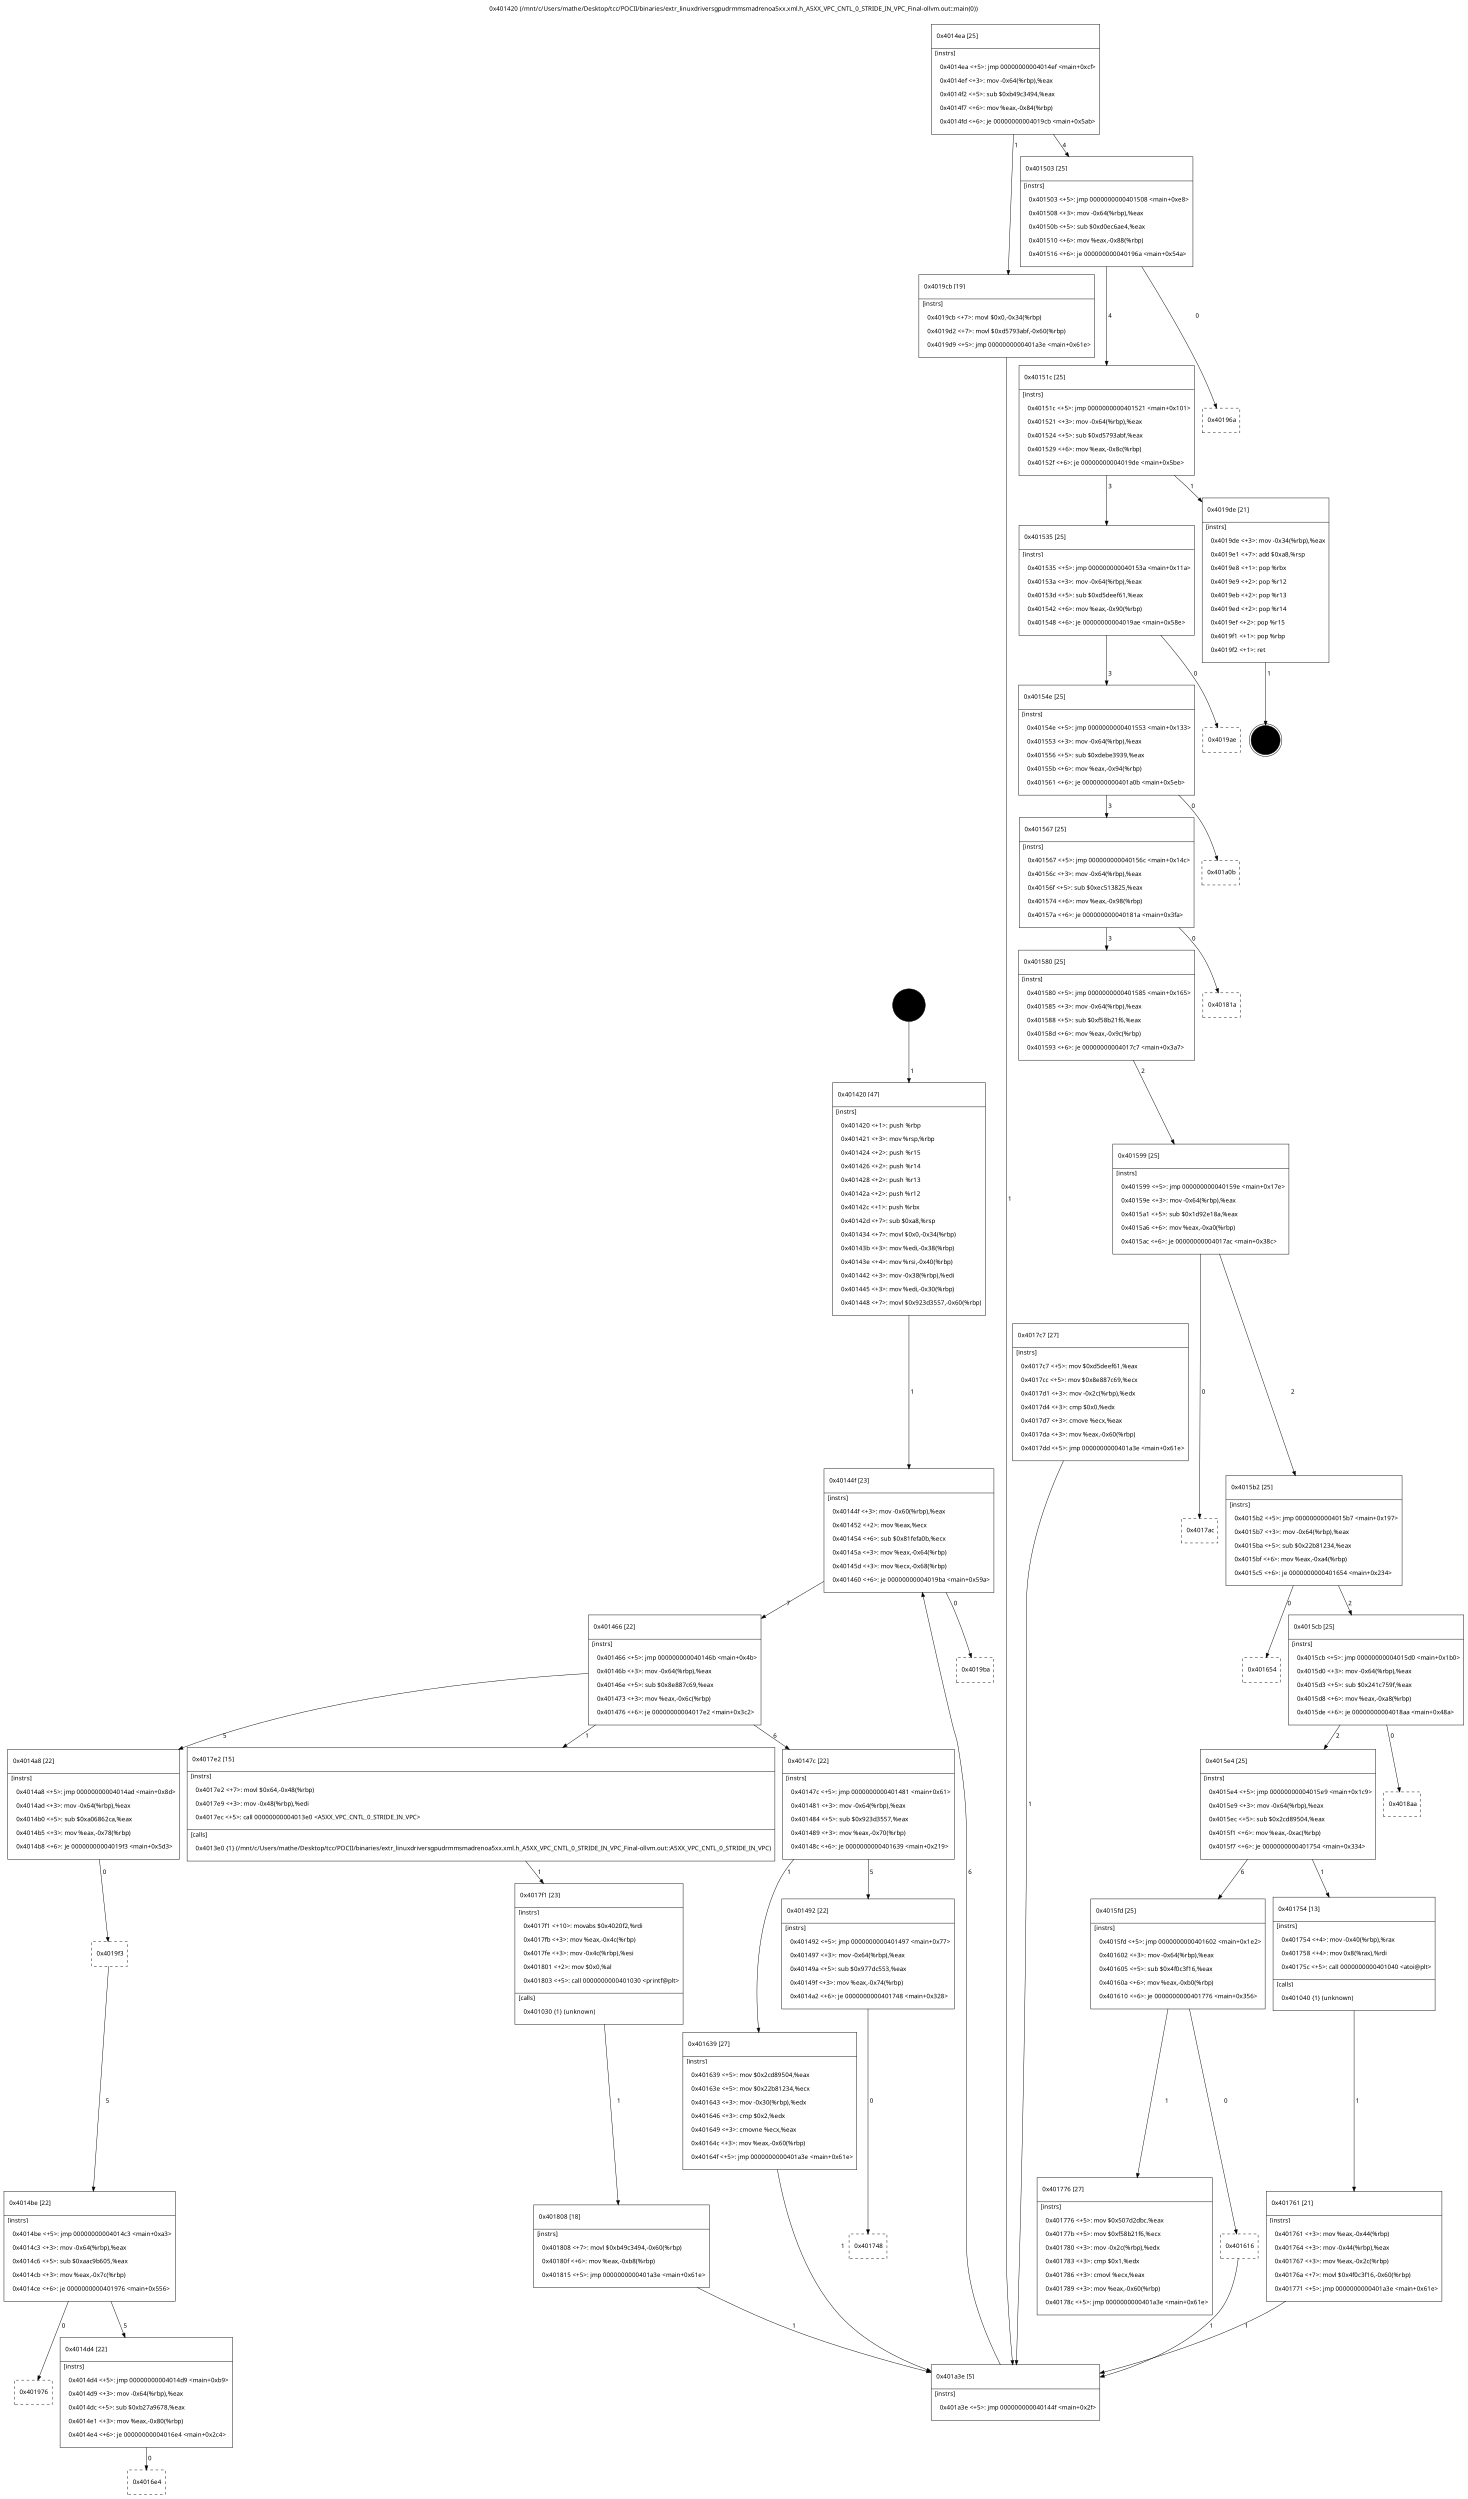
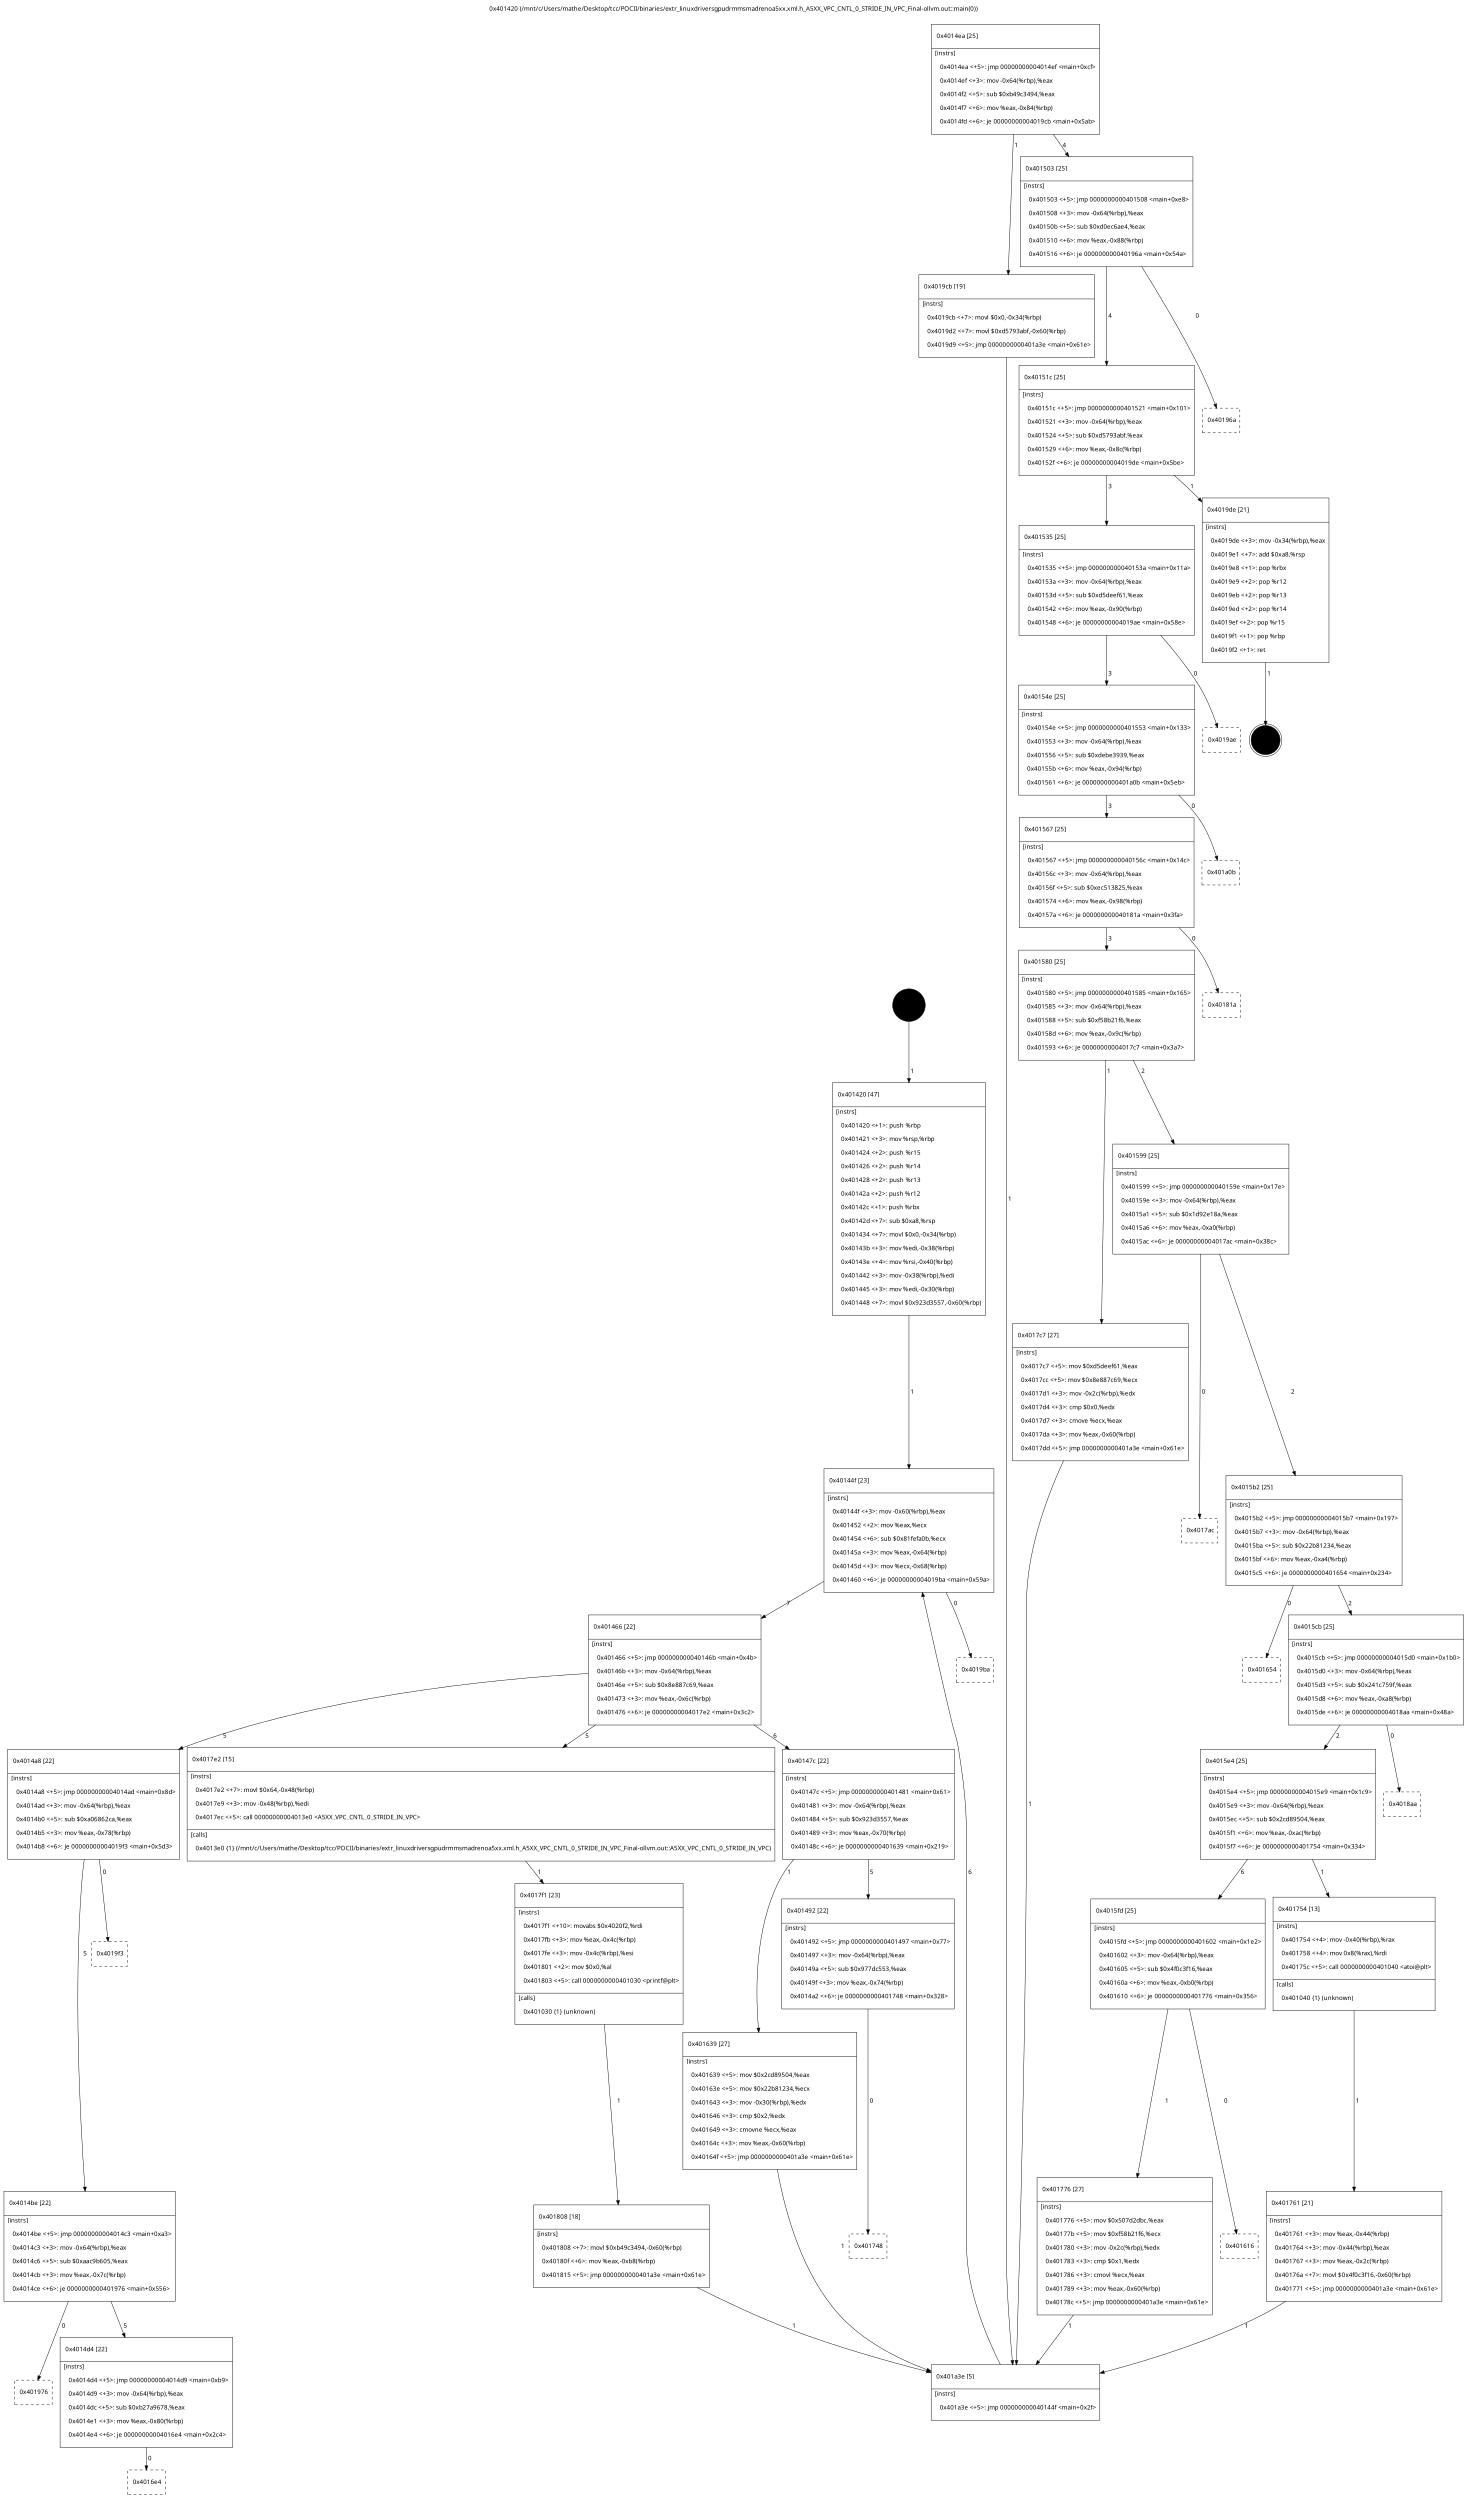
edge "0x401580 [25]" -> "0x4017c7 [27]": added, label "1"
edge "0x401466 [22]" -> "0x4017e2 [15]": label " 1" -> " 5"
edge "0x4019f3" -> "0x4014be [22]": now "0x4014a8 [22]" -> "0x4014be [22]"
edge "0x401616" -> "0x401a3e [5]": now "0x401776 [27]" -> "0x401a3e [5]"
